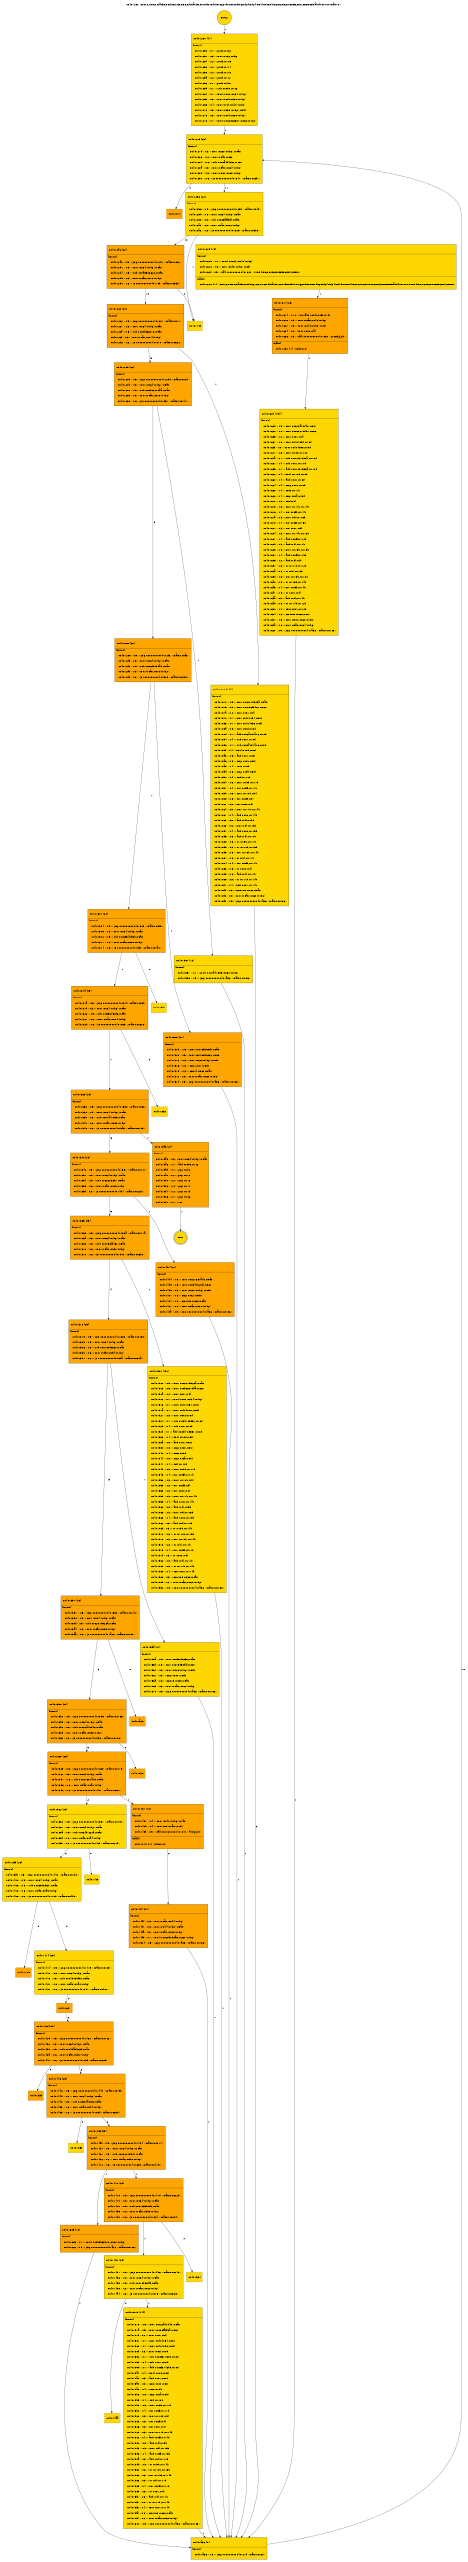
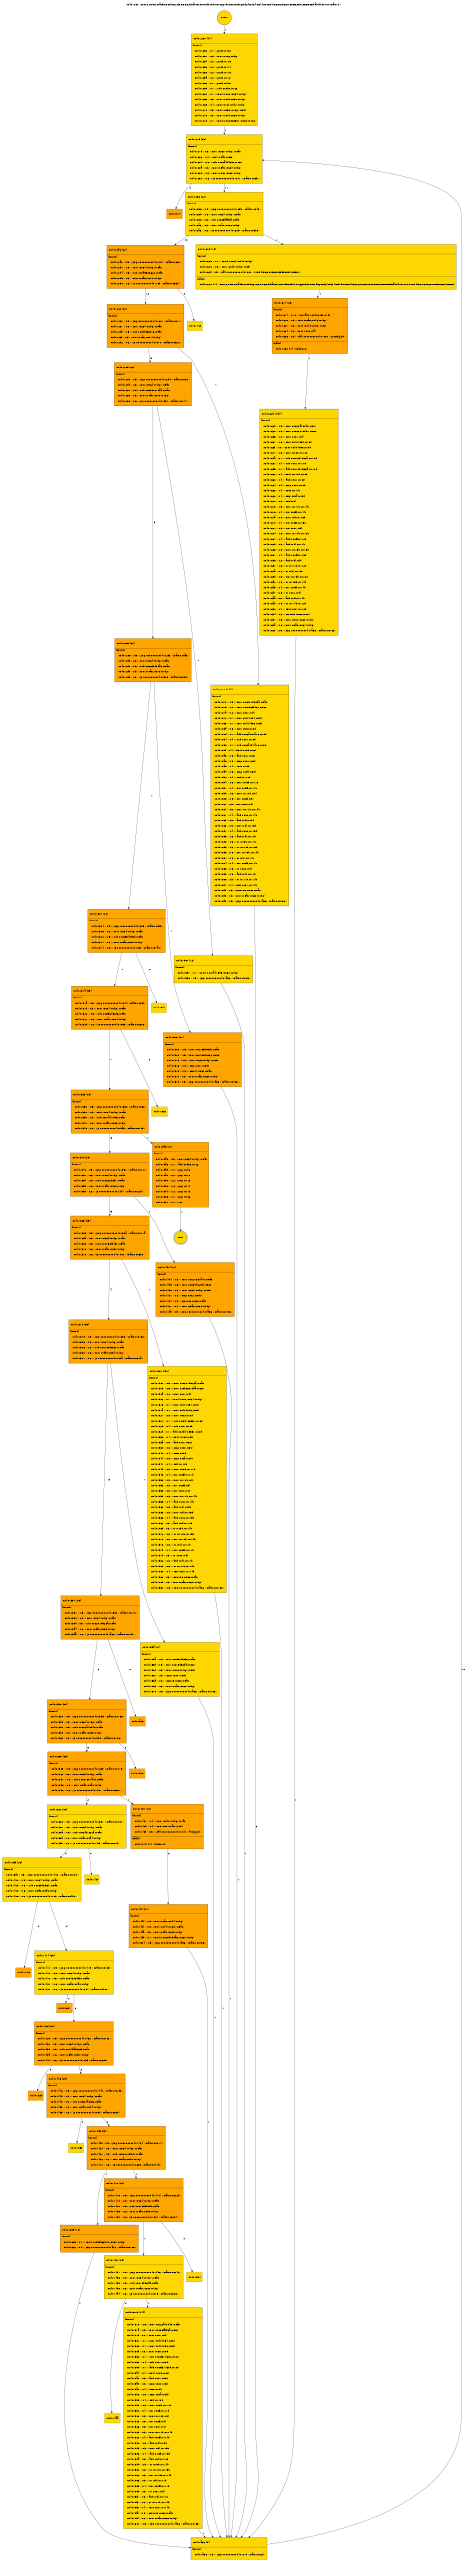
node "Entry": label "Entry" -> "Users"
edge "0x401296 [22]" -> "0x40178f": now "0x401296 [22]" -> "0x401605 [15]"
edge "0x4016d1" -> "0x40142d [25]": now "0x401414 [25]" -> "0x40142d [25]"
